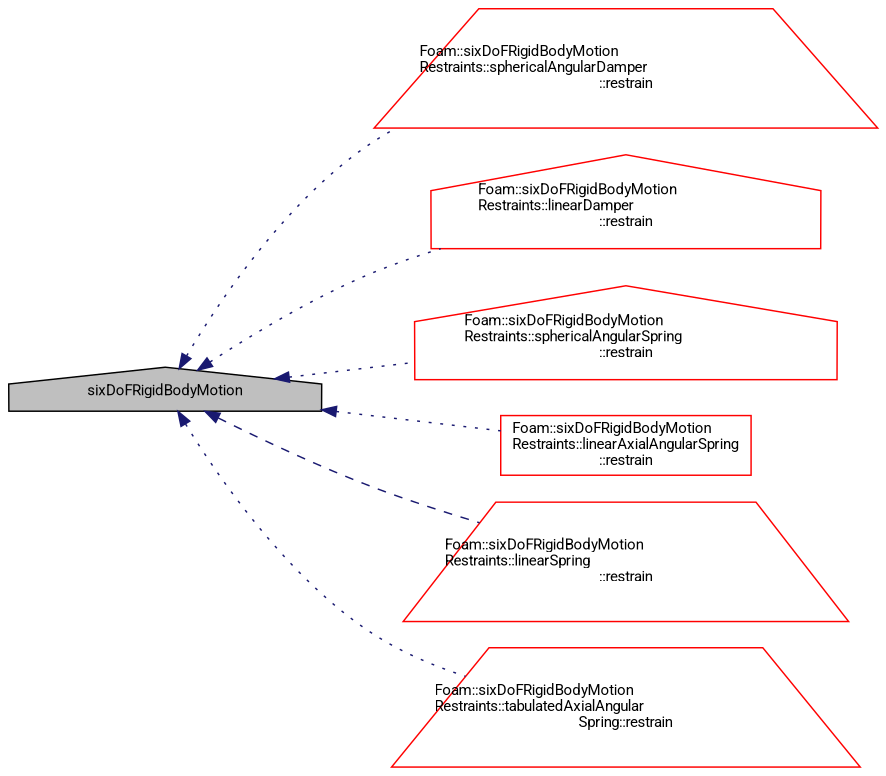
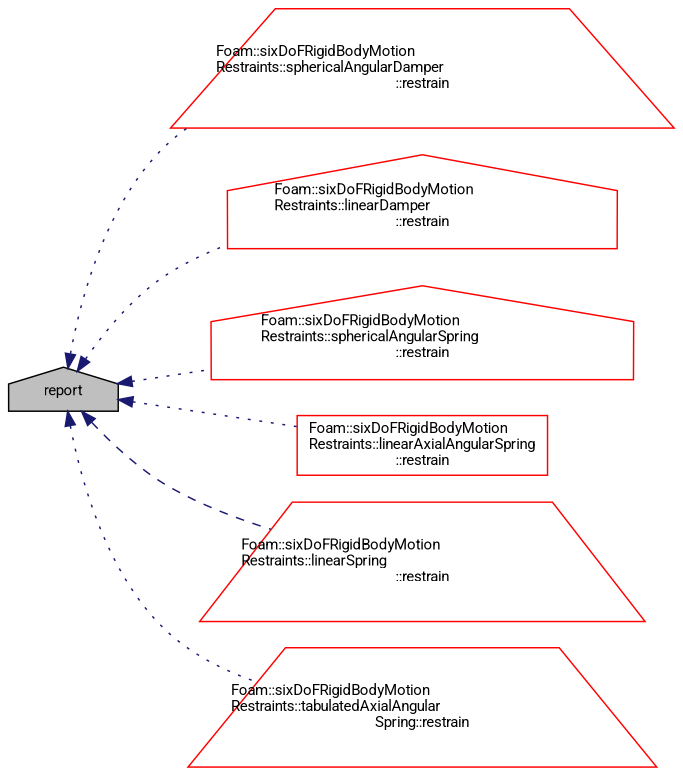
node "sixDoFRigidBodyMotion": label "sixDoFRigidBodyMotion" -> "report"
